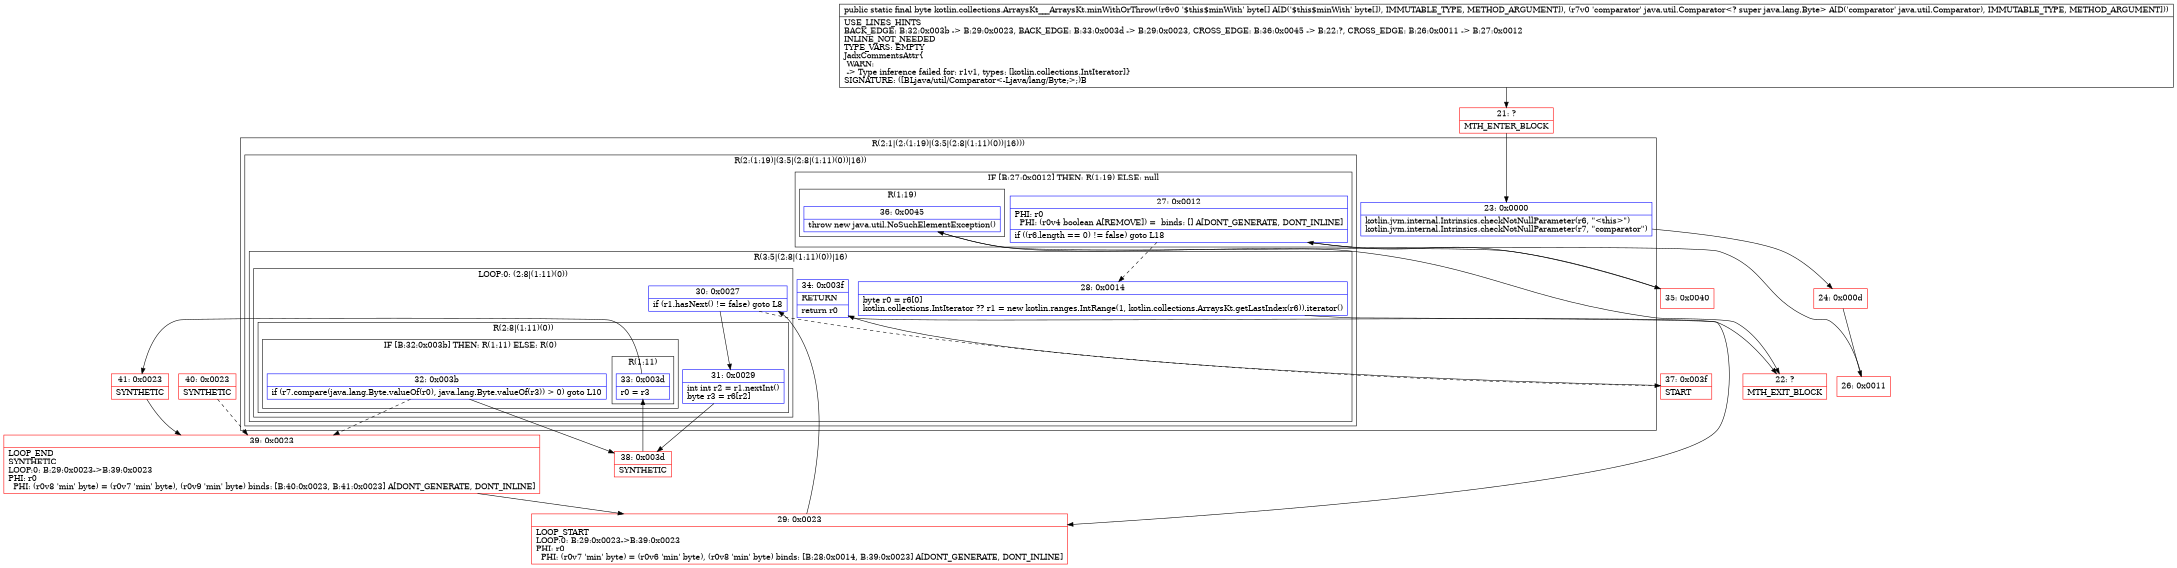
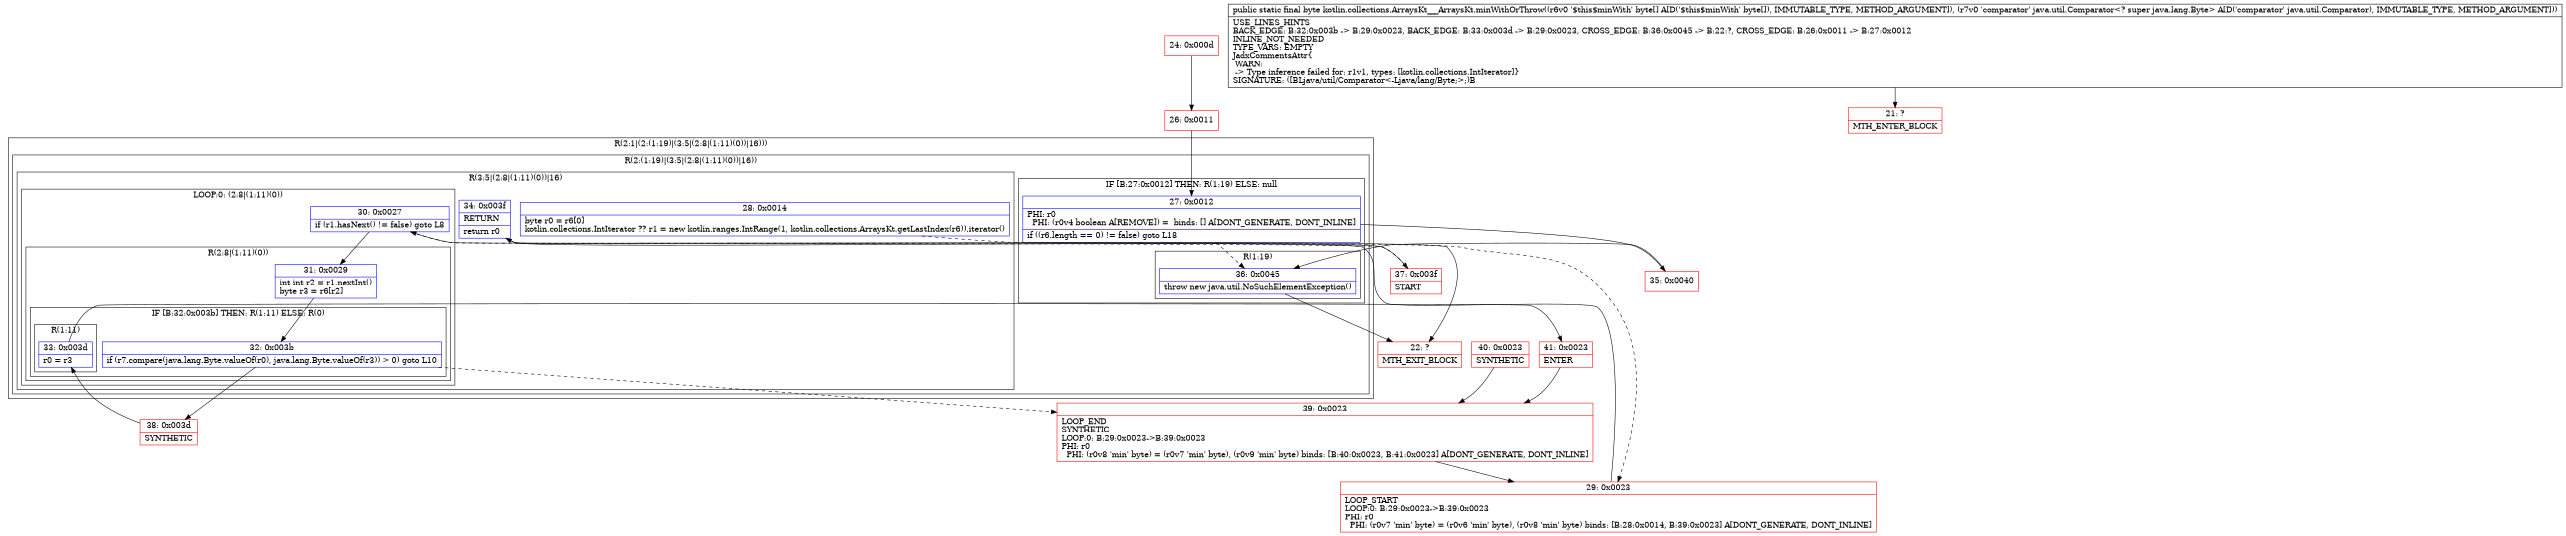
node "23: 0x0000": removed
edge "27: 0x0012" -> "28: 0x0014": now "27: 0x0012" -> "36: 0x0045"
node "41: 0x0023": text "SYNTHETIC" -> "ENTER"
edge "40: 0x0023" -> "39: 0x0023": style dashed -> solid
edge "31: 0x0029" -> "38: 0x003d": now "31: 0x0029" -> "32: 0x003b"
edge "28: 0x0014" -> "29: 0x0023": style solid -> dashed
